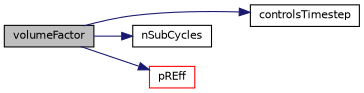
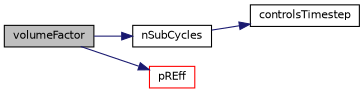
edge "volumeFactor" -> "controlsTimestep": now "nSubCycles" -> "controlsTimestep"
